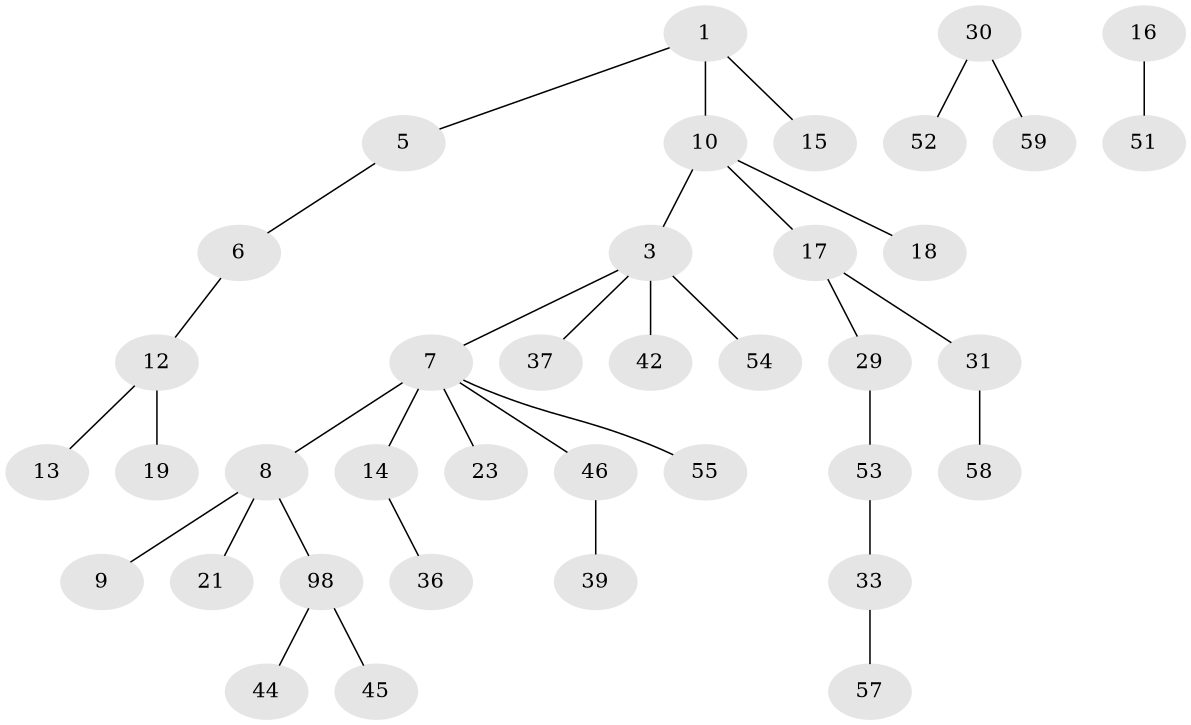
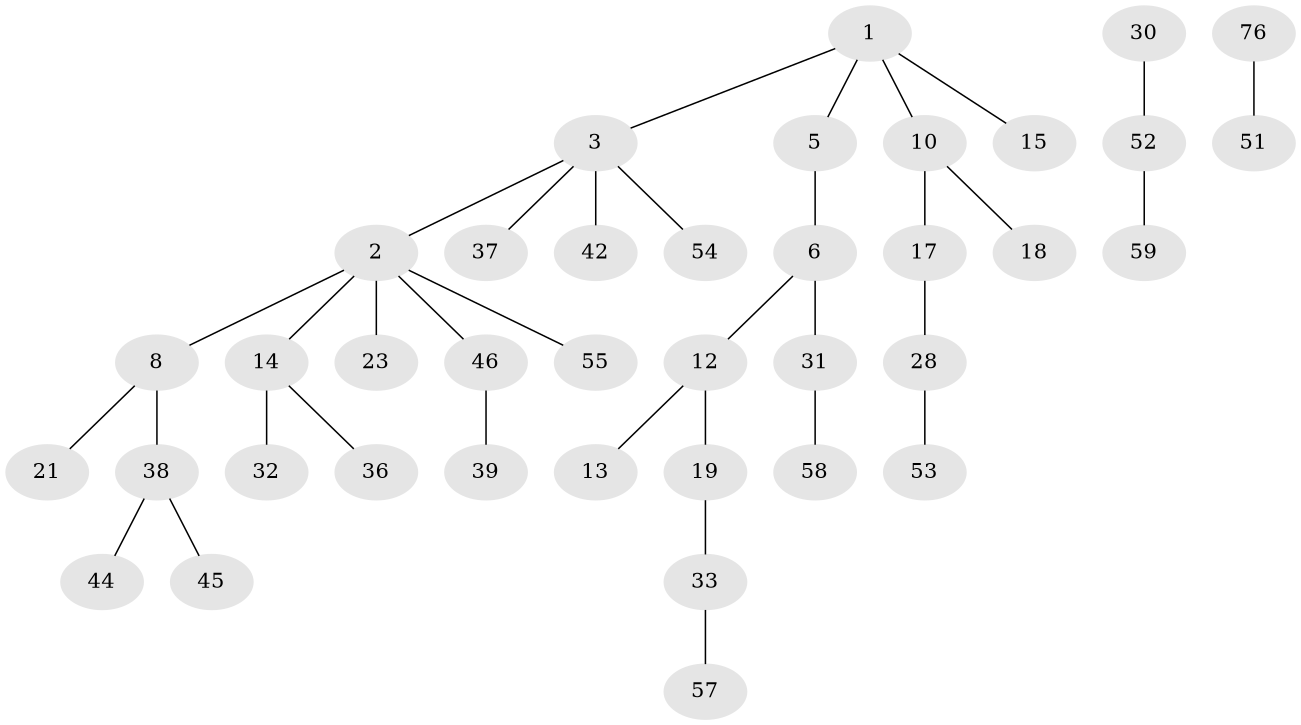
node "16": label "16" -> "76"
edge "30" -- "59": now "52" -- "59"
edge "10" -- "3": now "1" -- "3"
edge "17" -- "31": now "6" -- "31"
node "7": label "7" -> "2"
node "29": label "29" -> "28"
node "32": added
edge "53" -- "33": now "19" -- "33"
node "9": removed
node "98": label "98" -> "38"
